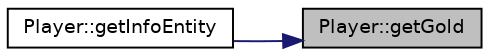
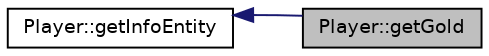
edge "Player::getInfoEntity" -> "Player::getGold": reversed
